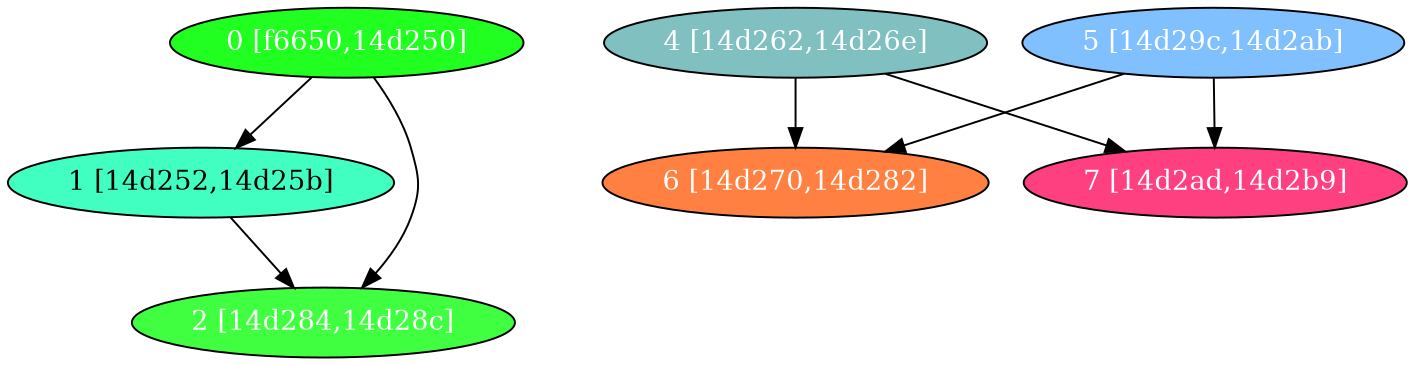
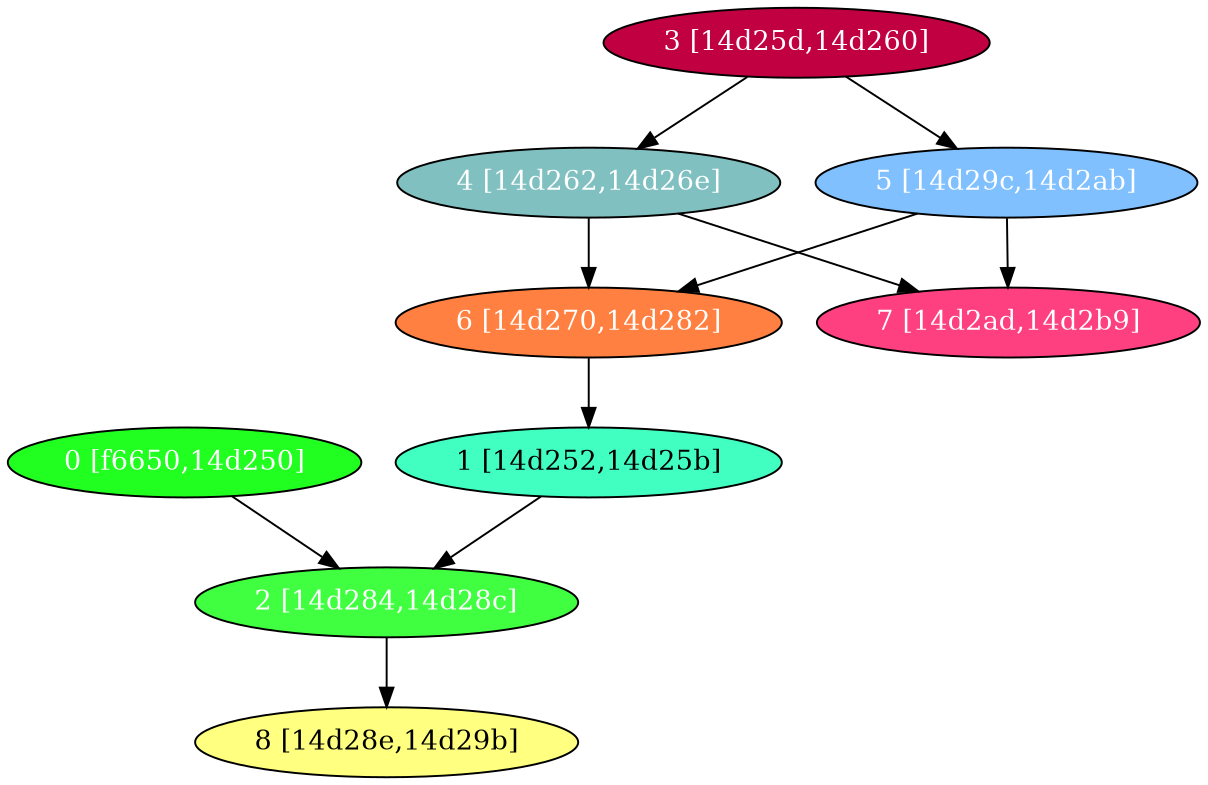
node "3 [14d25d,14d260]": added
edge "0 [f6650,14d250]" -> "1 [14d252,14d25b]": now "6 [14d270,14d282]" -> "1 [14d252,14d25b]"
node "8 [14d28e,14d29b]": added
